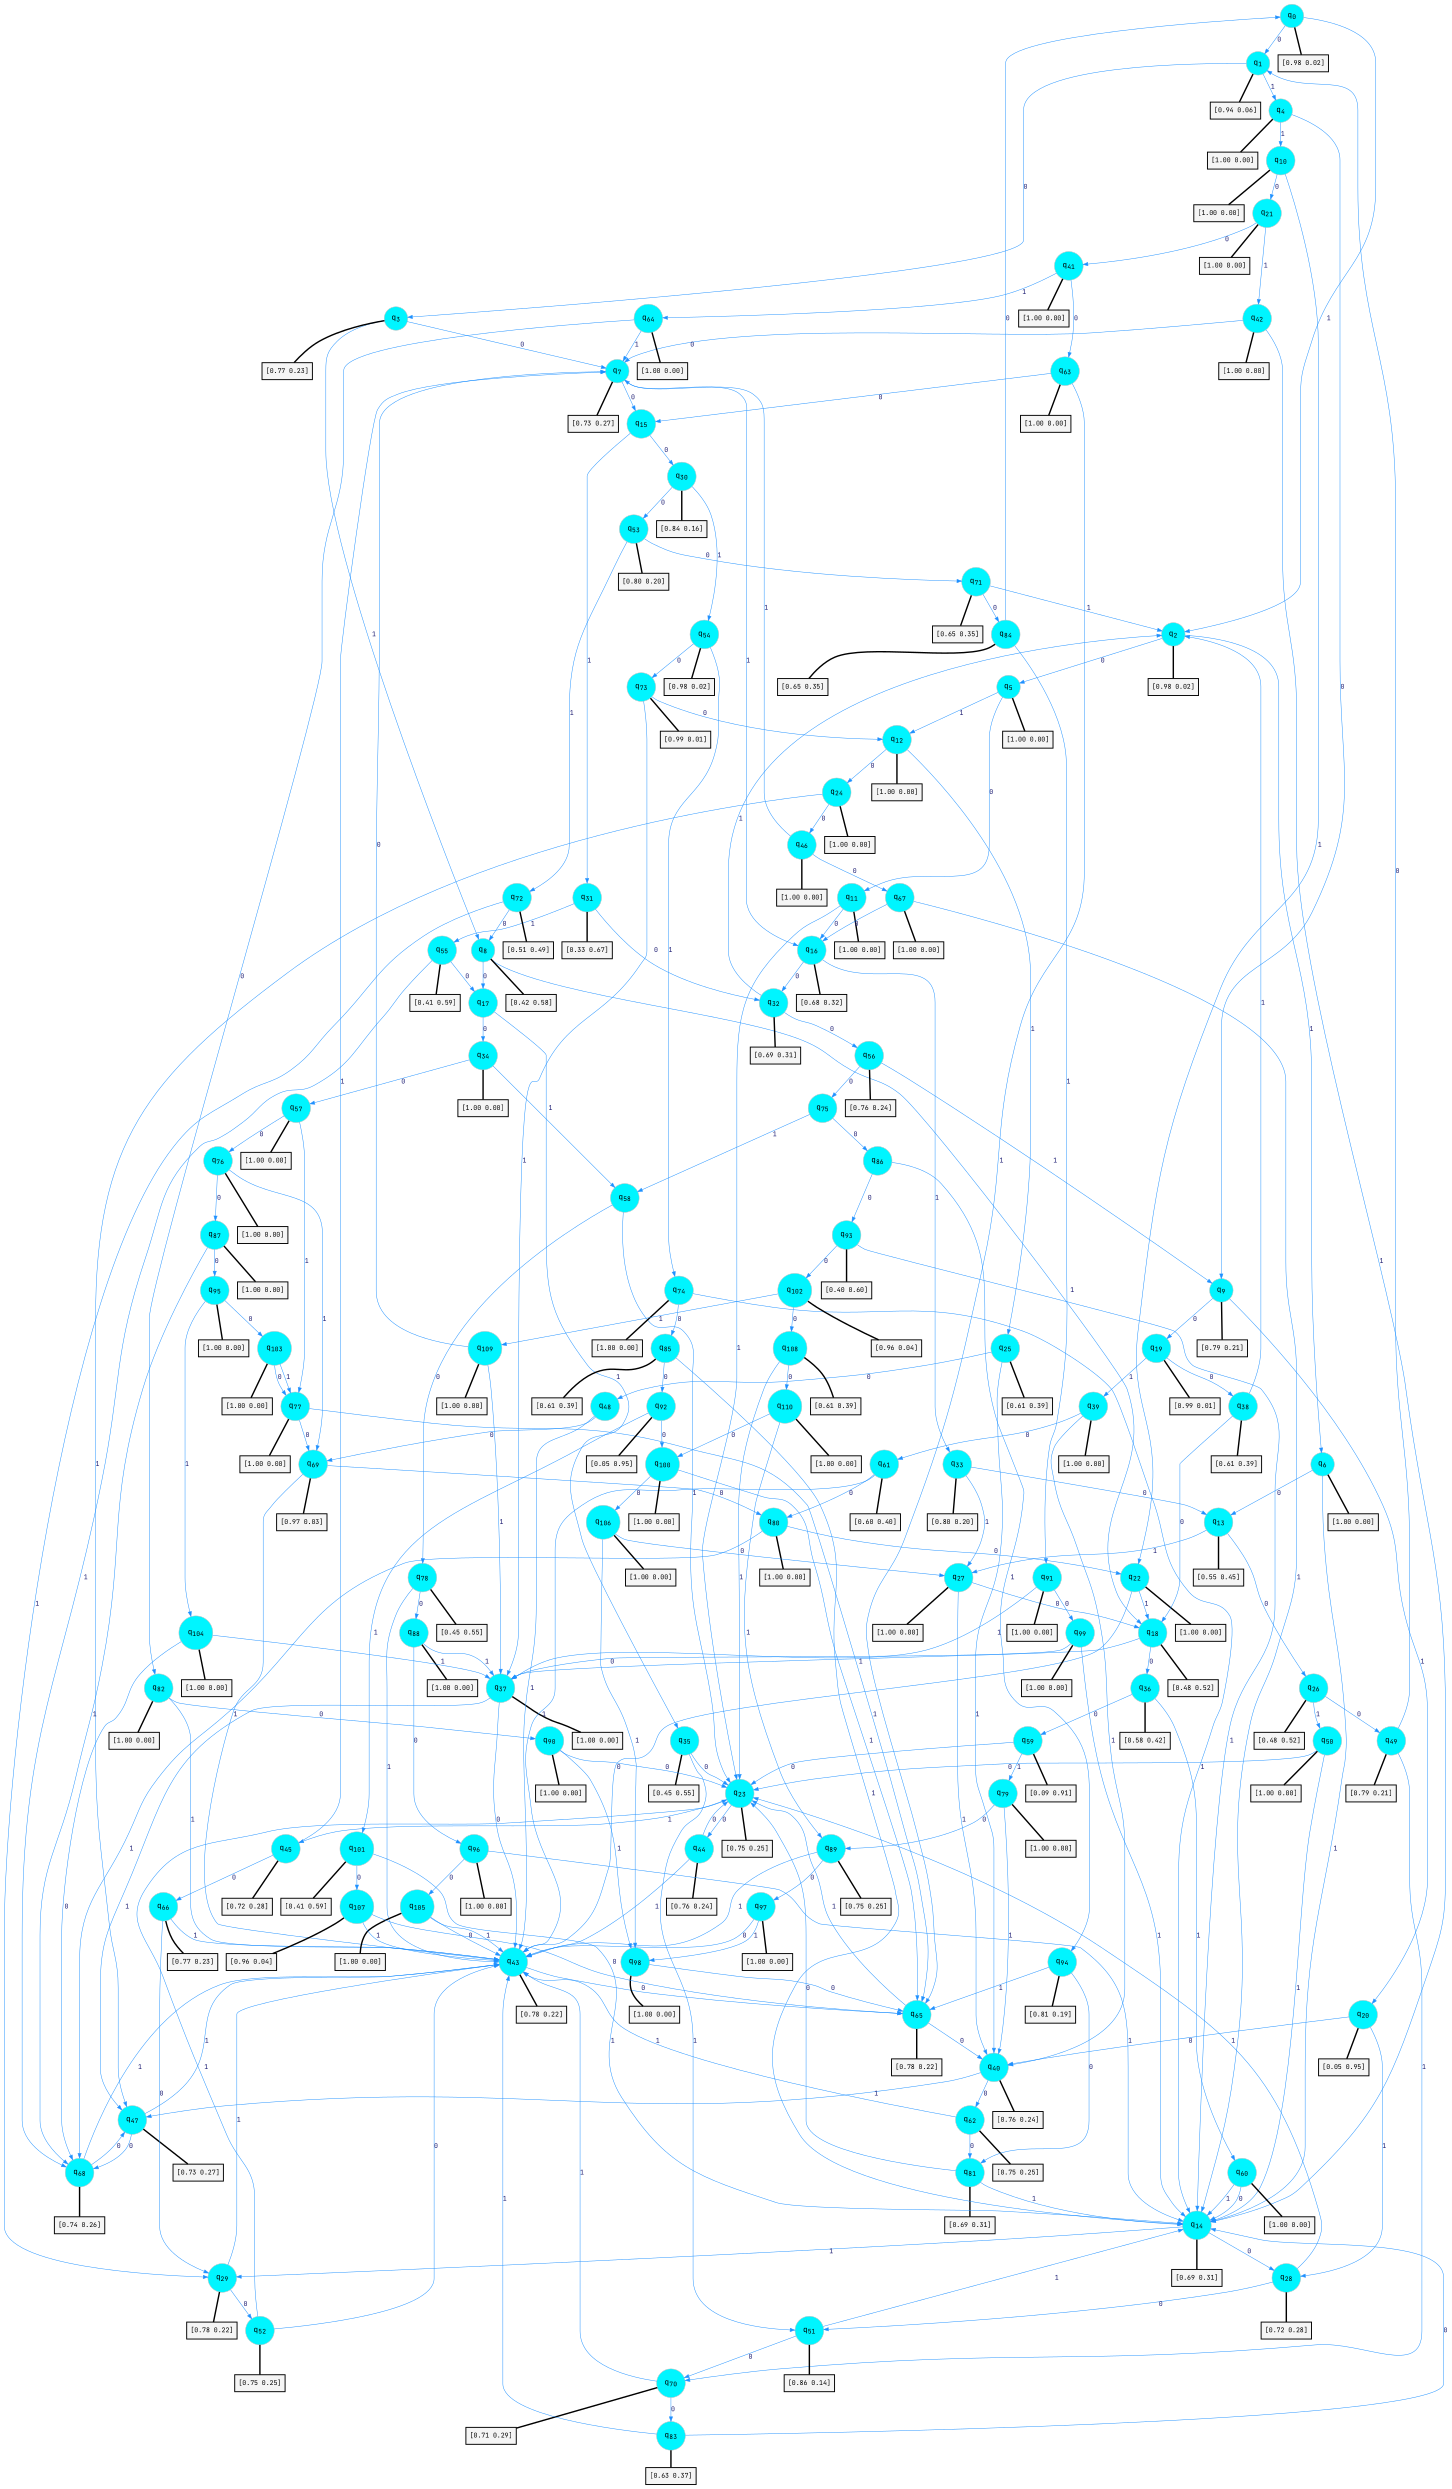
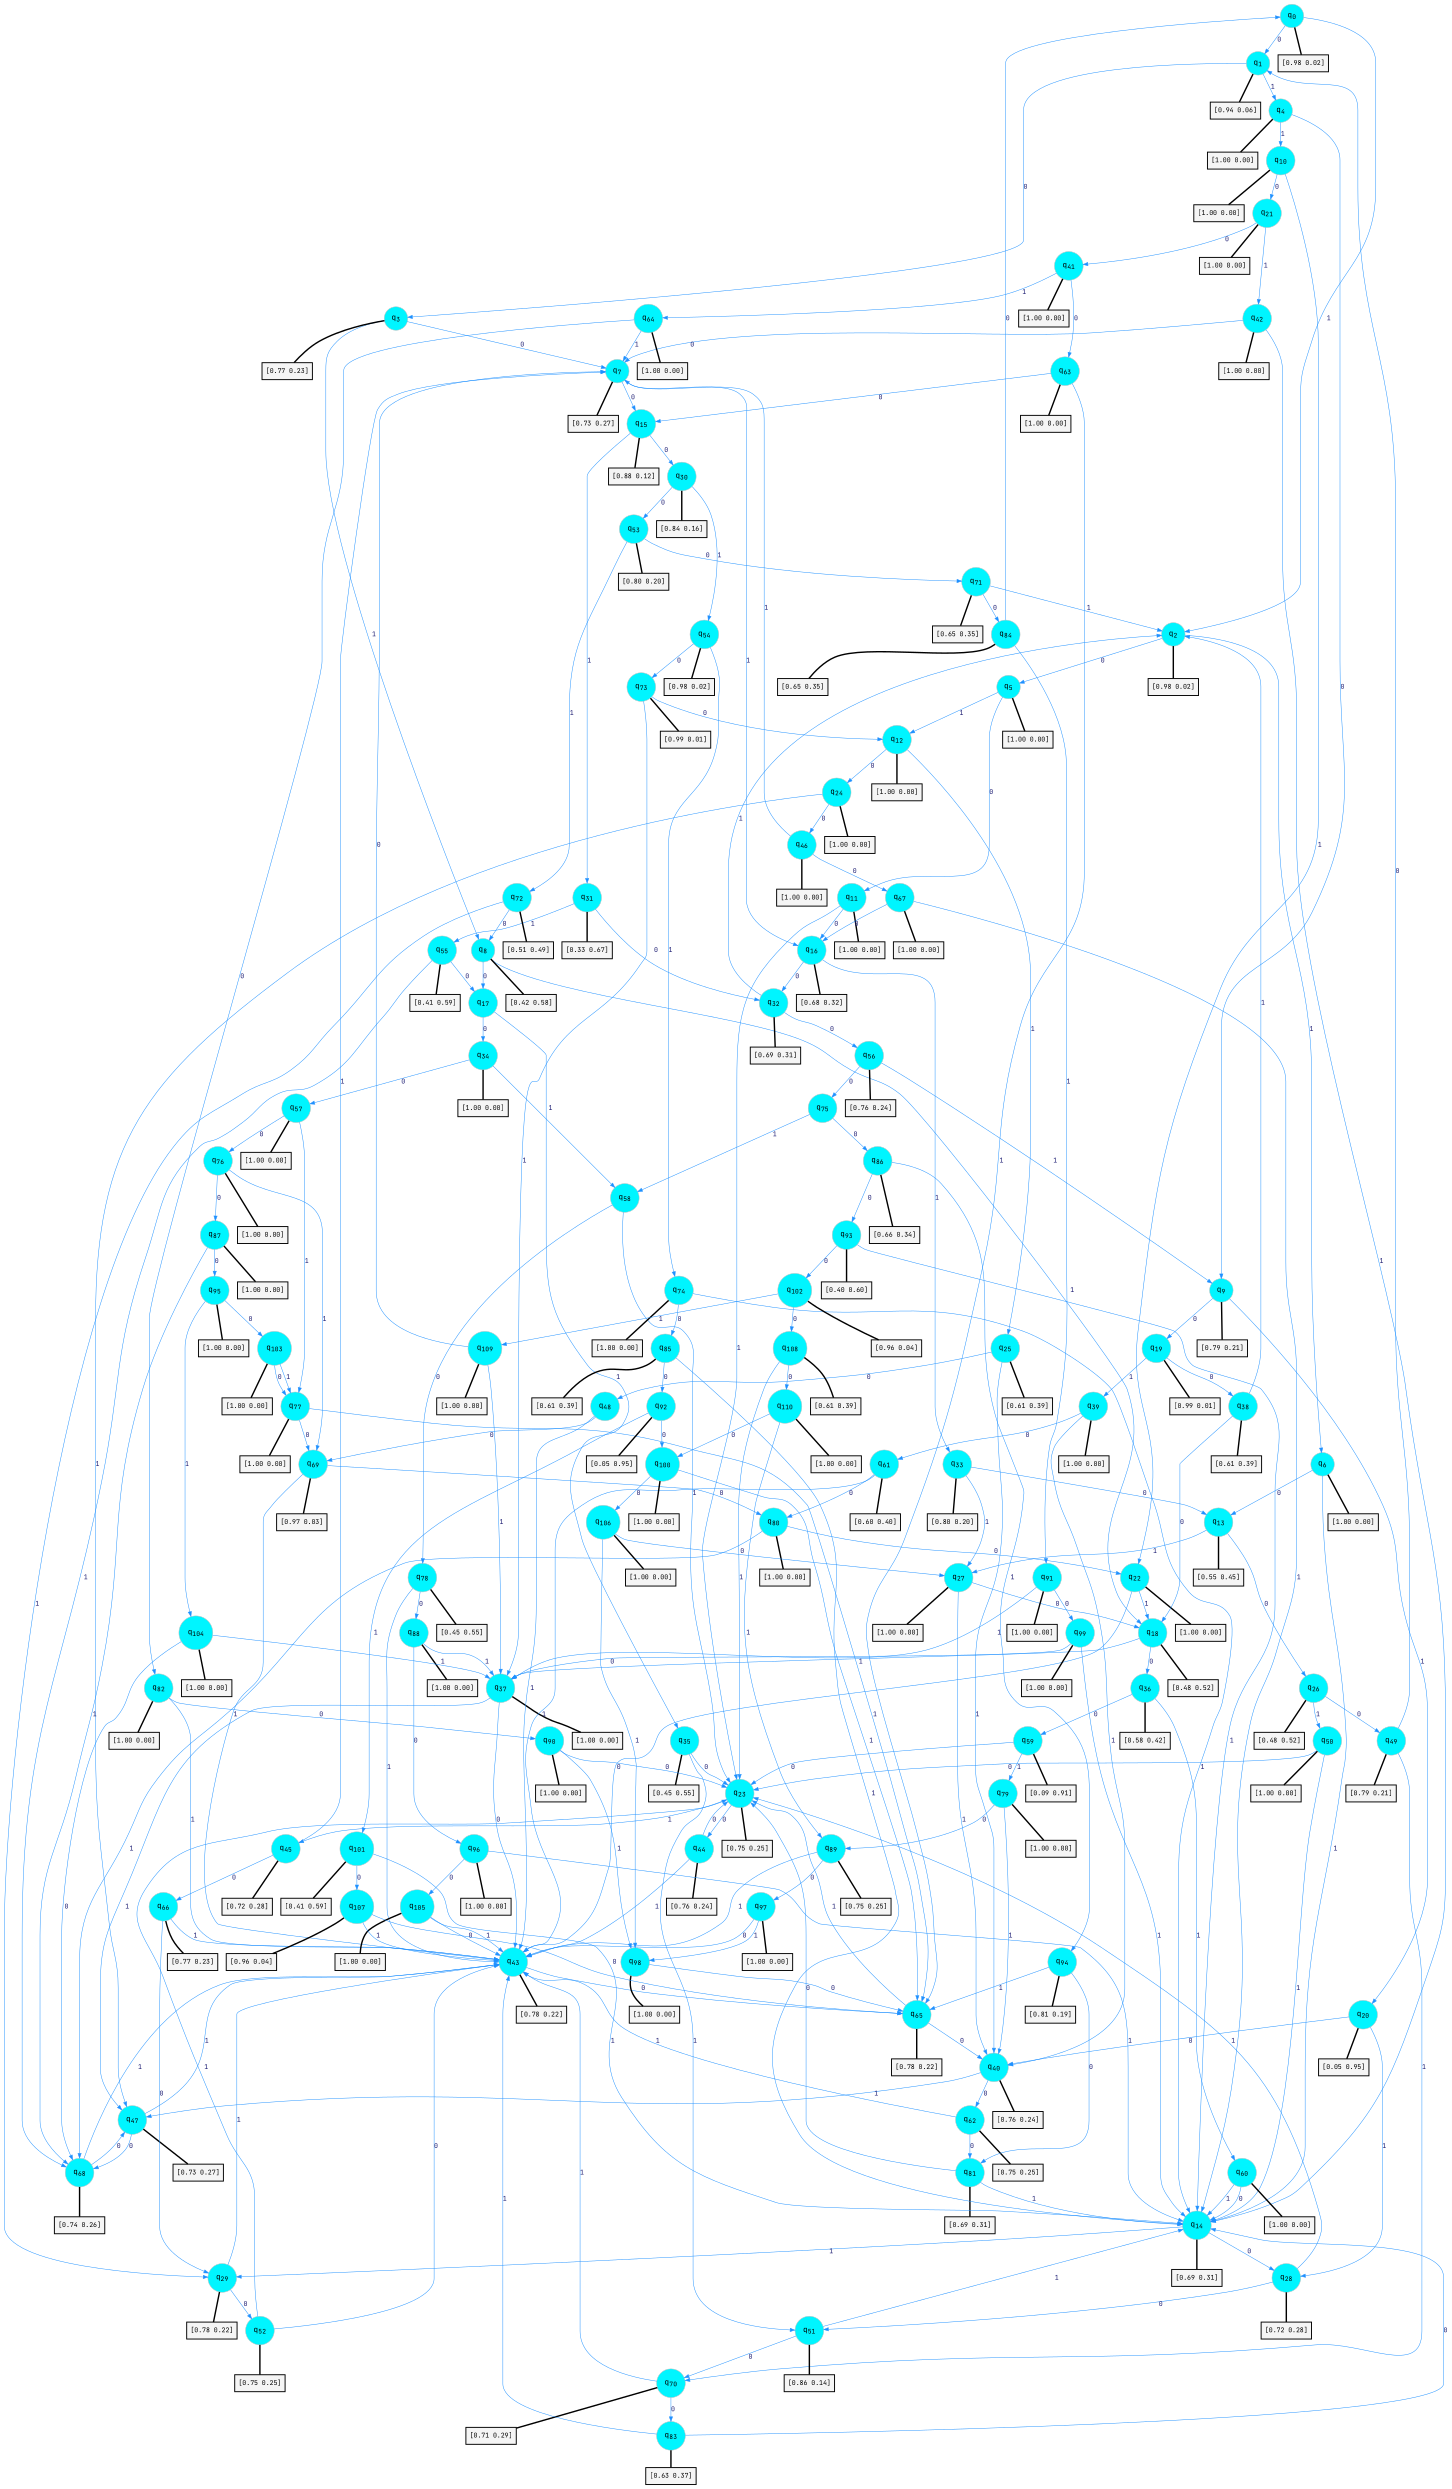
node "[0.88 0.12]": added
node "[0.66 0.34]": added
